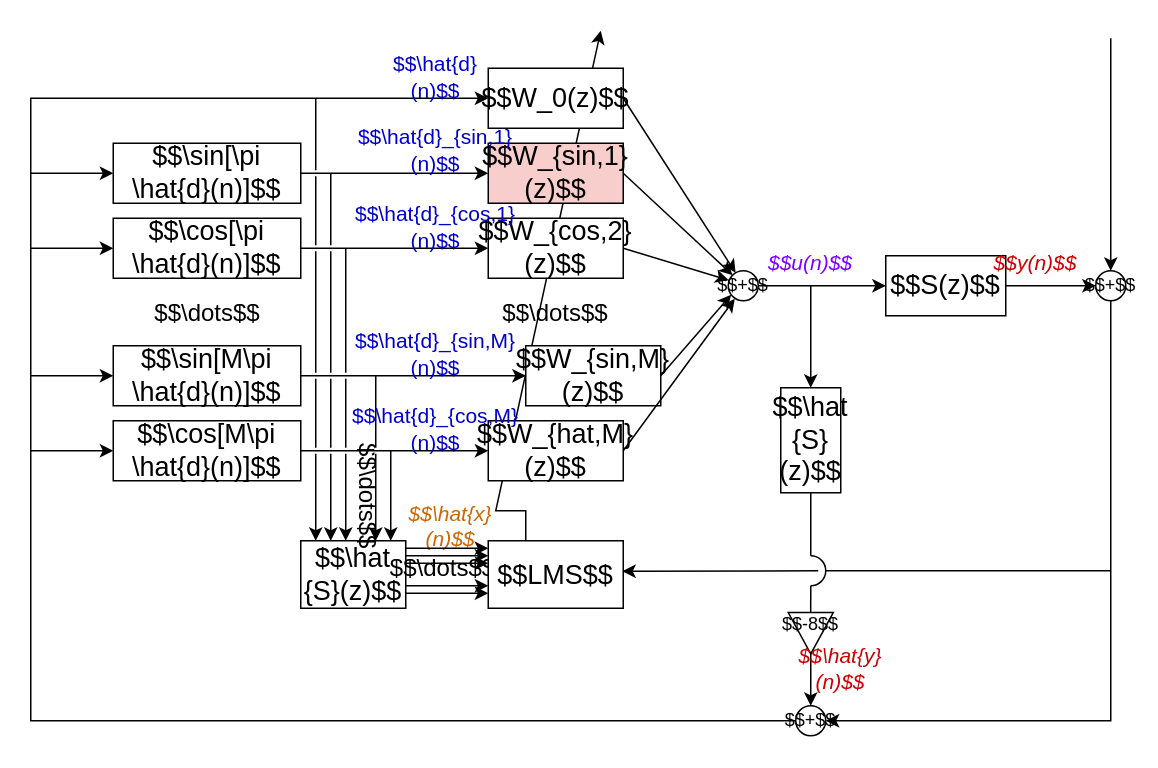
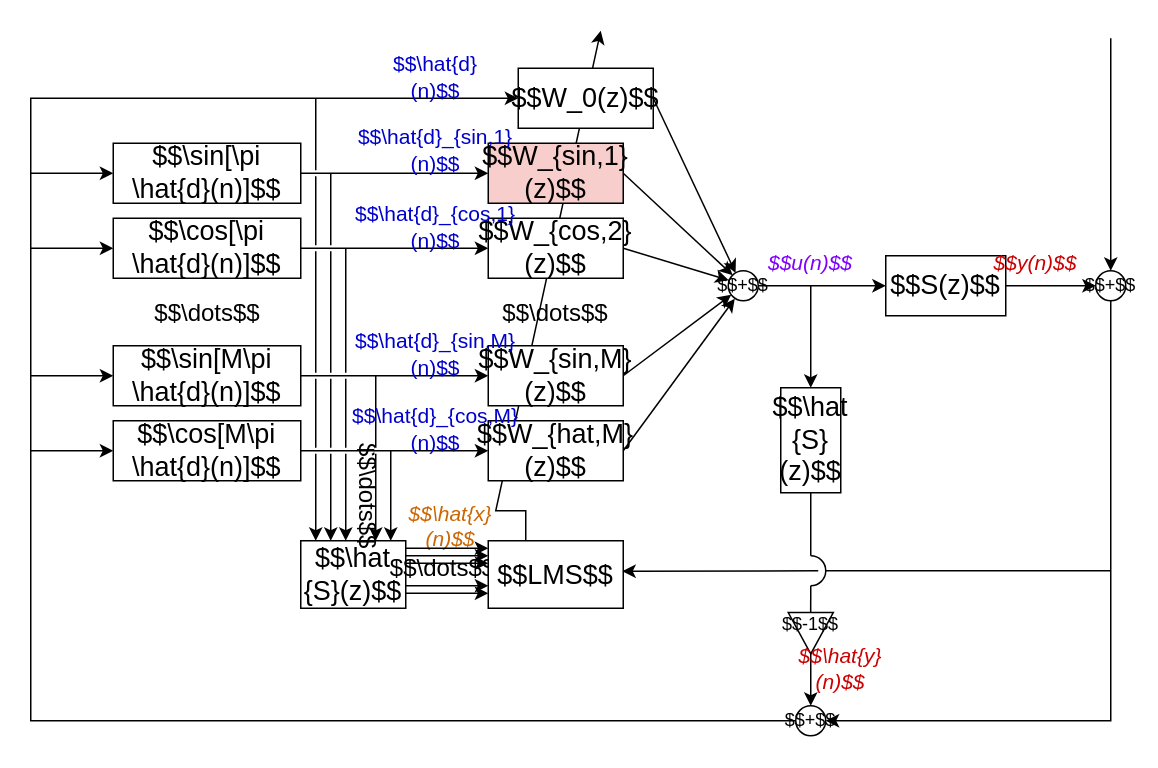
node "$$W_0(z)$$": moved (556, 98) -> (586, 98)
node "$$W_{sin,M}(z)$$": moved (593, 376) -> (556, 376)
node "$$-8$$": label "$$-8$$" -> "$$-1$$"
